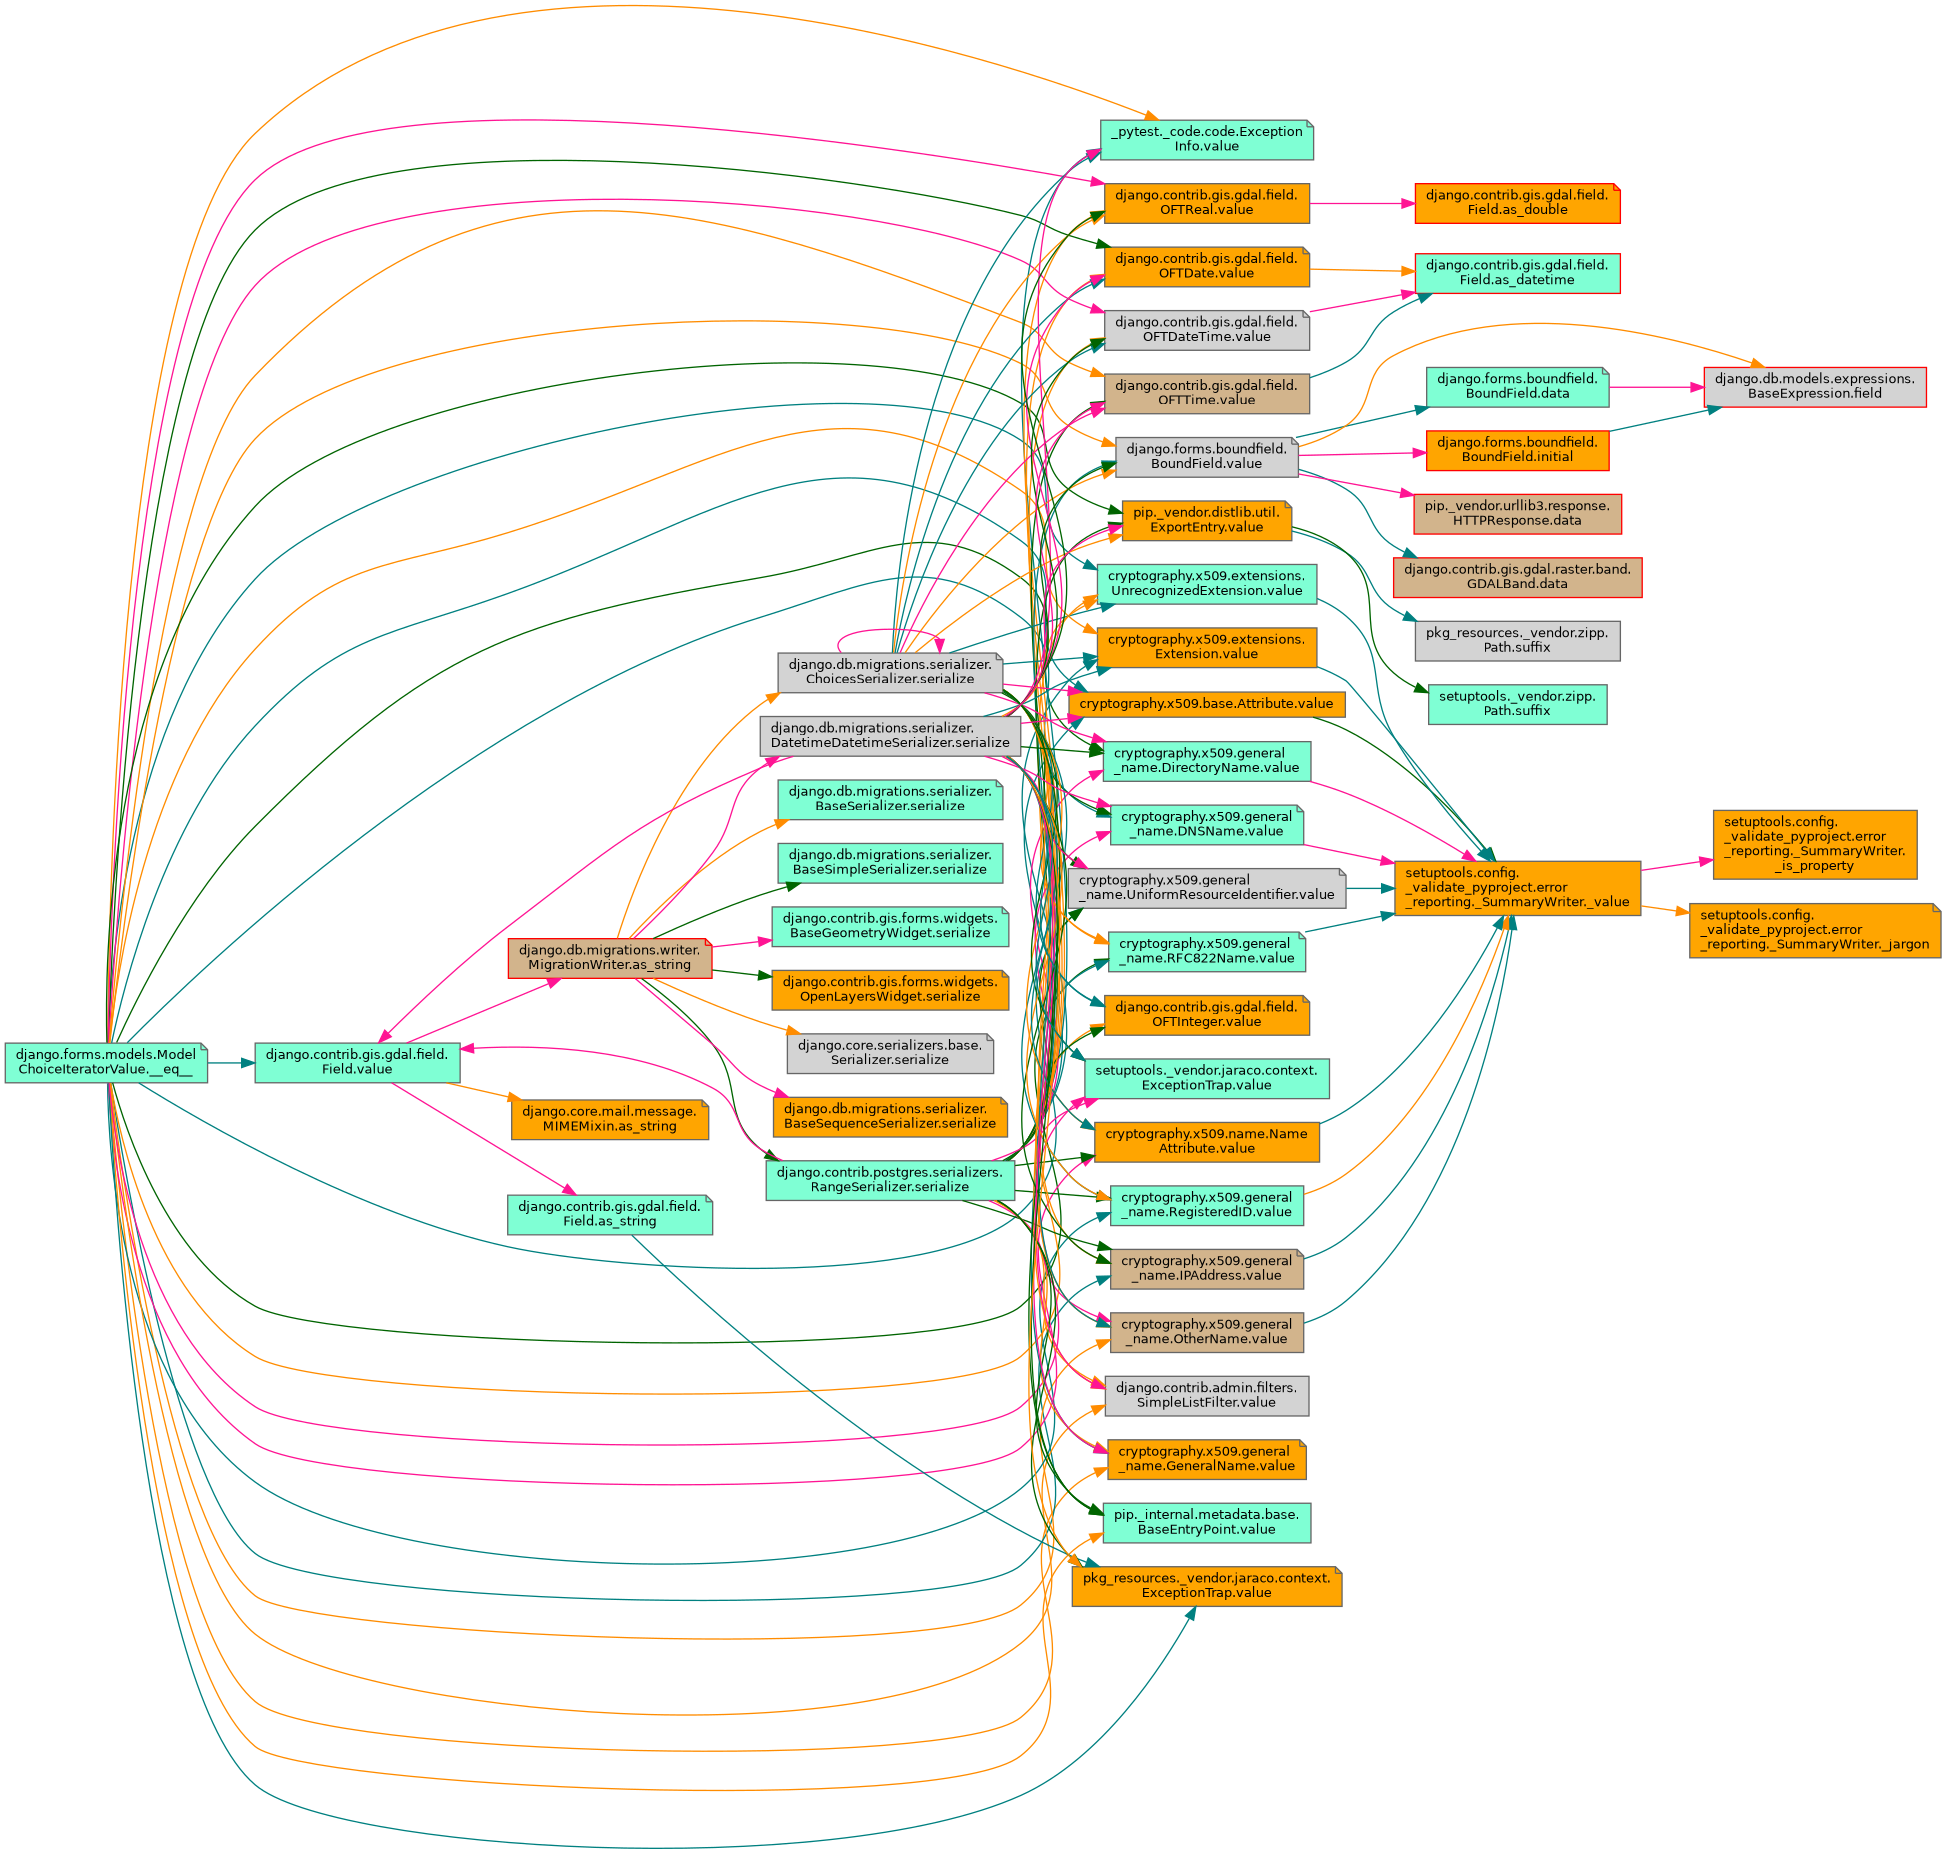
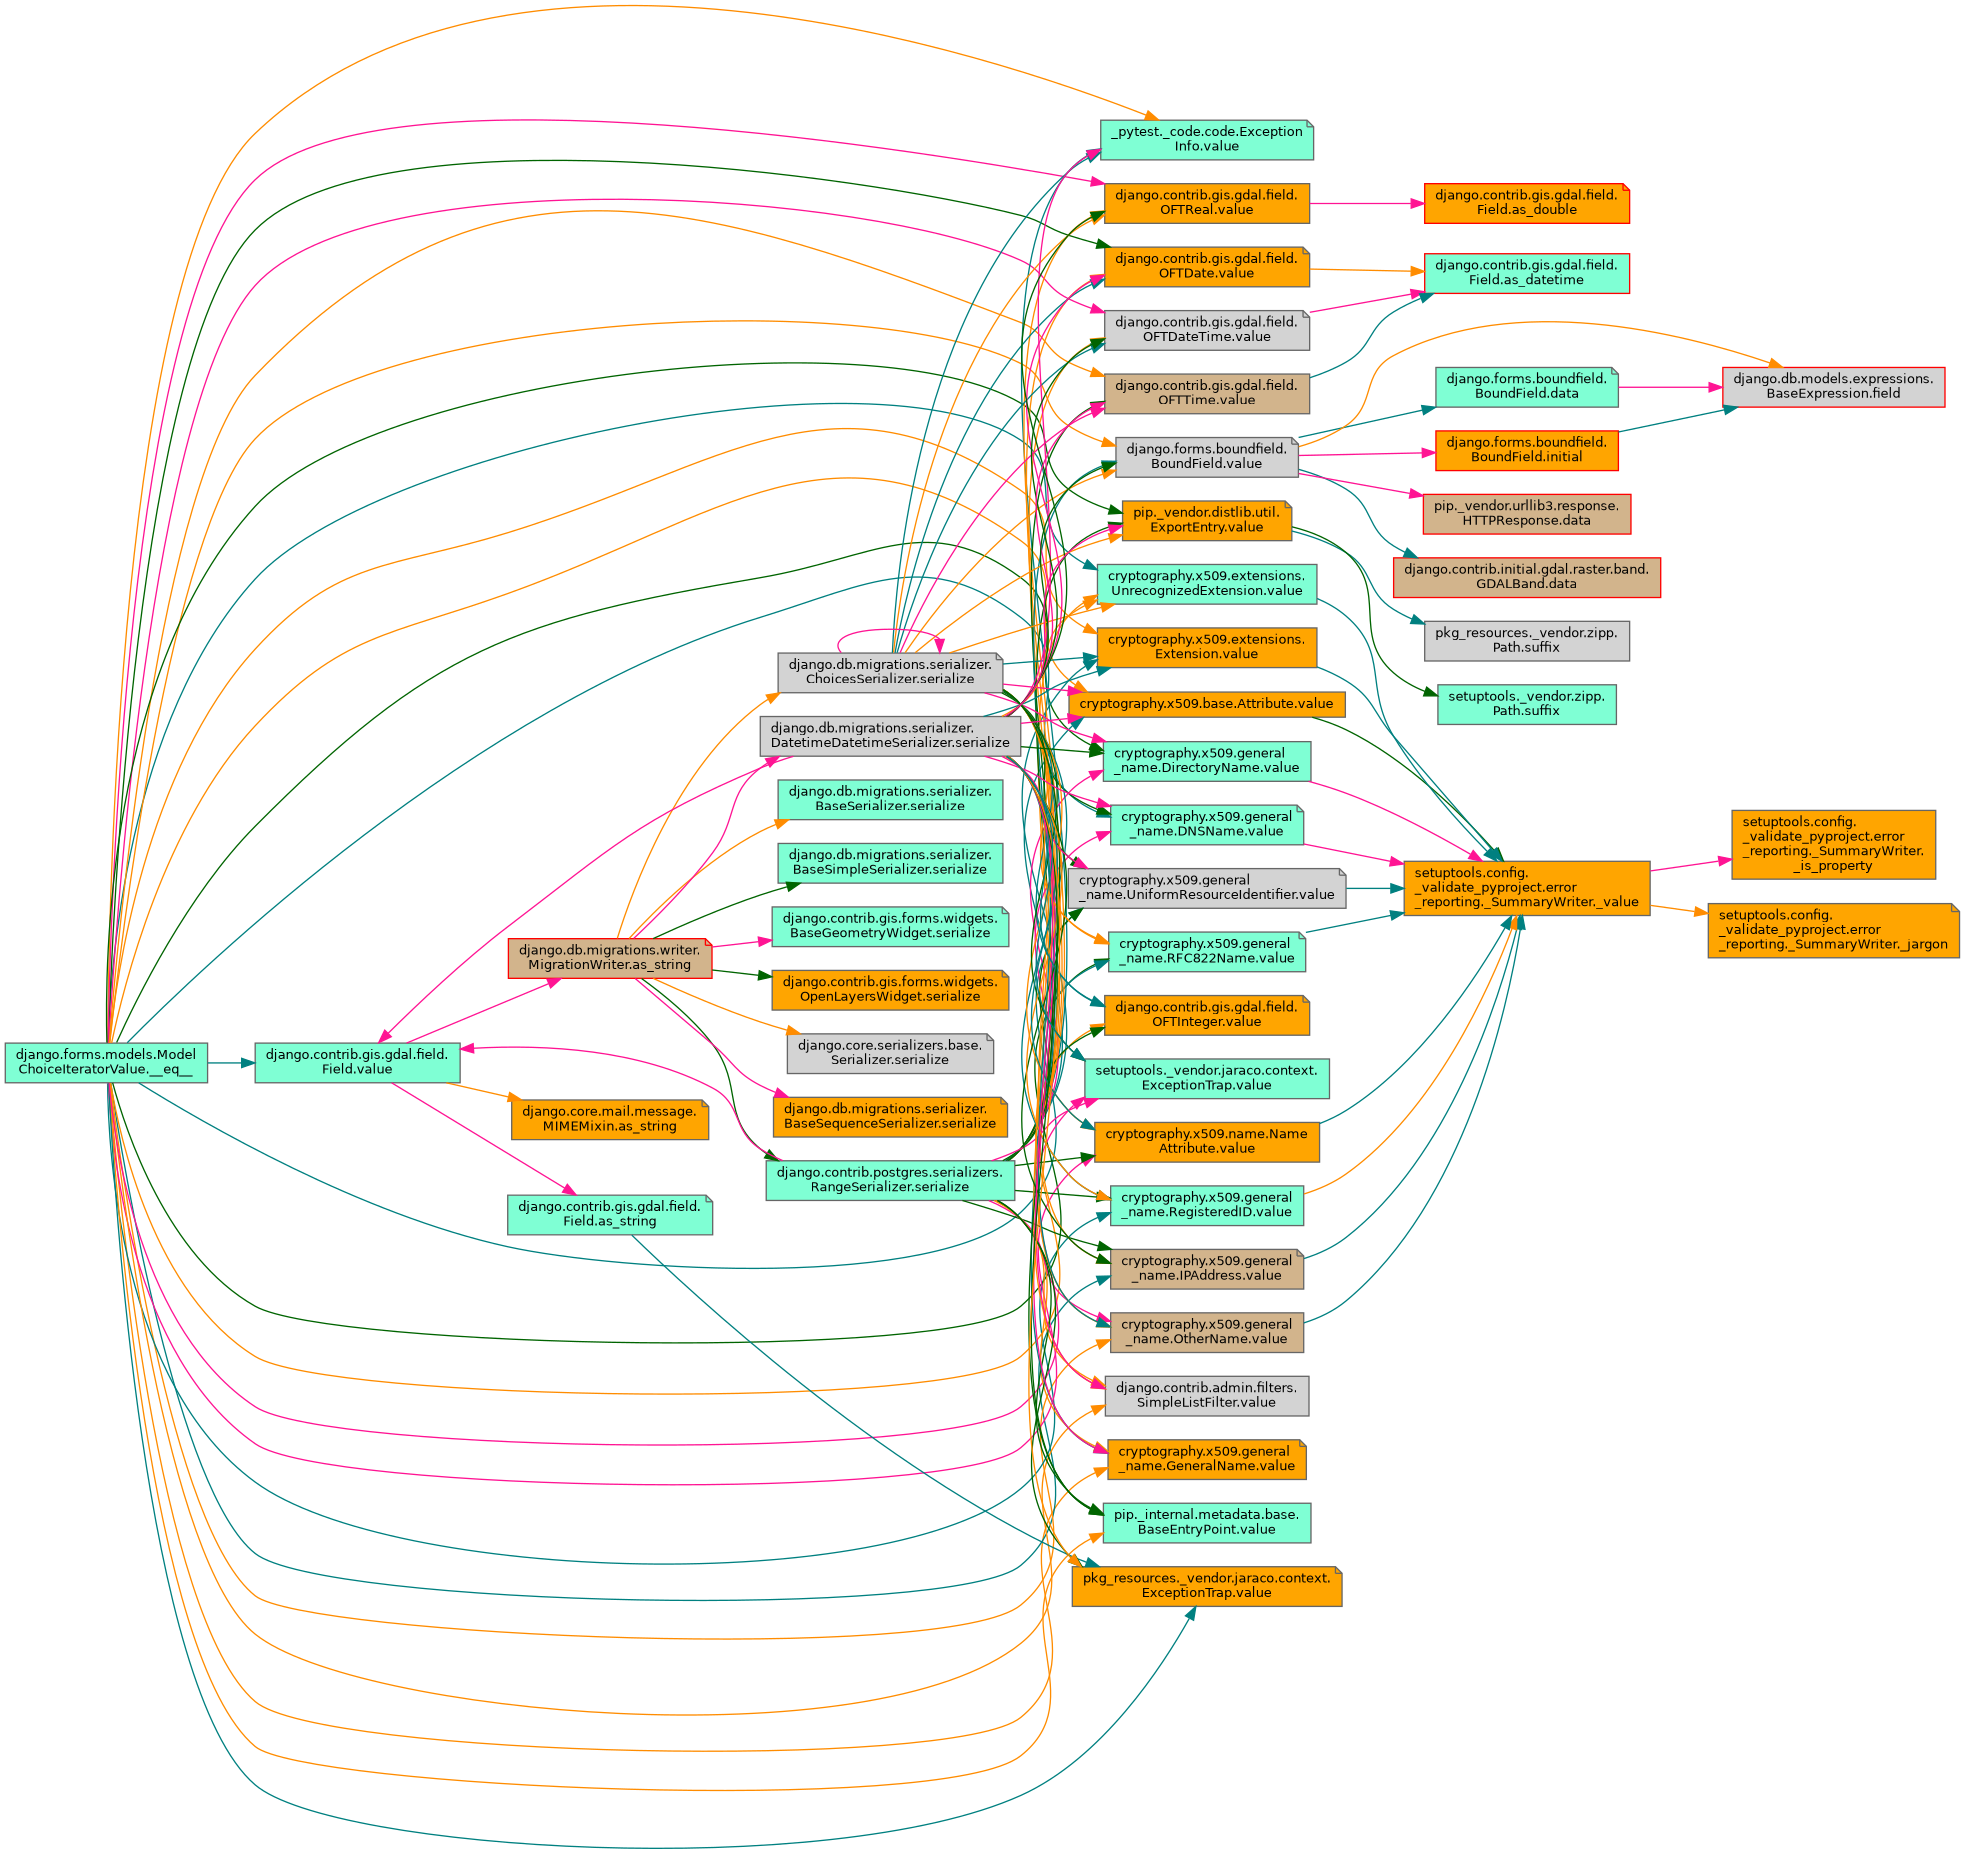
node "django.contrib.gis.gdal.raster.band. GDALBand.data": label "django.contrib.gis.gdal.raster.band. GDALBand.data" -> "django.contrib.initial.gdal.raster.band. GDALBand.data"
edge "django.forms.models.Model ChoiceIteratorValue.__eq__" -> "cryptography.x509.base.Attribute.value": color teal -> darkorange
edge "django.db.migrations.serializer. ChoicesSerializer.serialize" -> "cryptography.x509.extensions. UnrecognizedExtension.value": color teal -> darkorange
node "django.db.migrations.serializer. BaseSerializer.serialize": shape note -> box
node "django.forms.models.Model ChoiceIteratorValue.__eq__": shape note -> box
